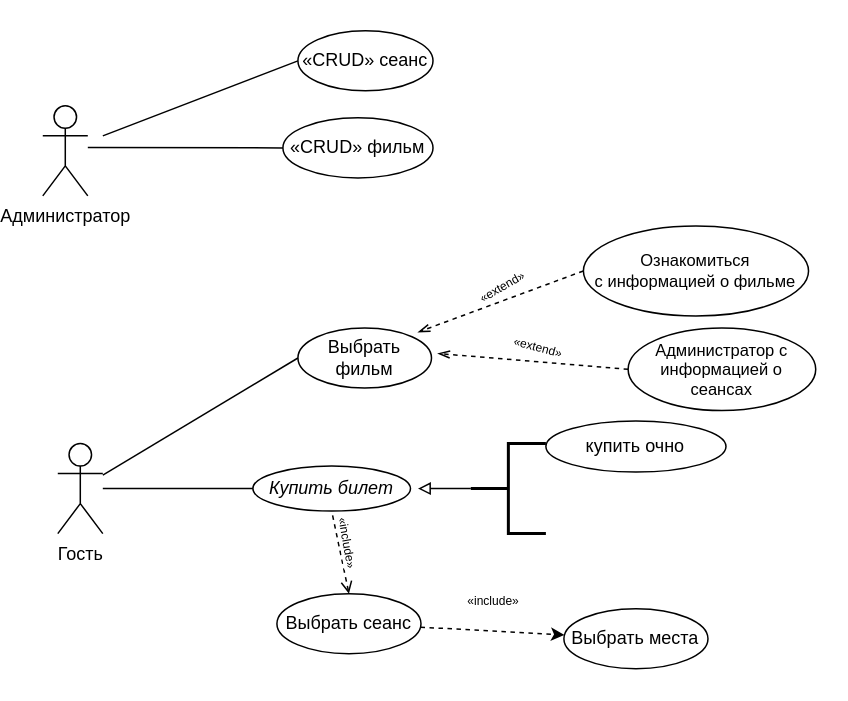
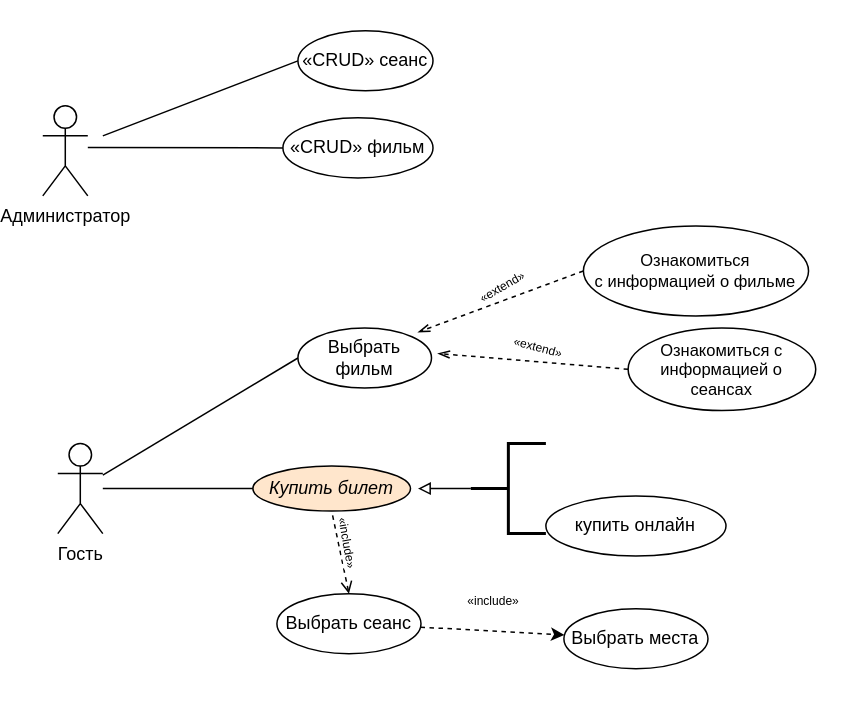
node "Администратор с информацией о сеансах": label "Администратор с информацией о сеансах" -> "Ознакомиться с информацией о сеансах"
node "купить очно": removed
node "Купить билет": fillcolor #ffffff -> #ffe6cc
node "купить онлайн": added
